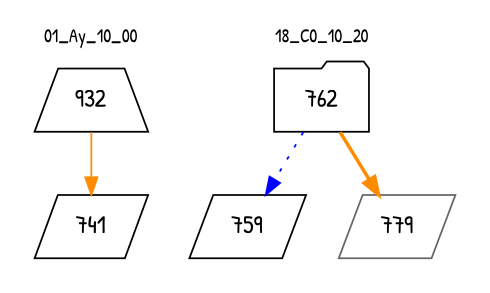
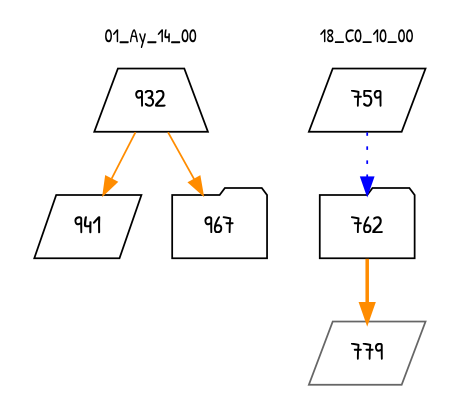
cluster "01_Ay_10_00": label "01_Ay_10_00" -> "01_Ay_14_00"
cluster "18_C0_10_20": label "18_C0_10_20" -> "18_C0_10_00"
edge "762" -> "759": reversed
node "741": label "741" -> "941"
node "967": added
